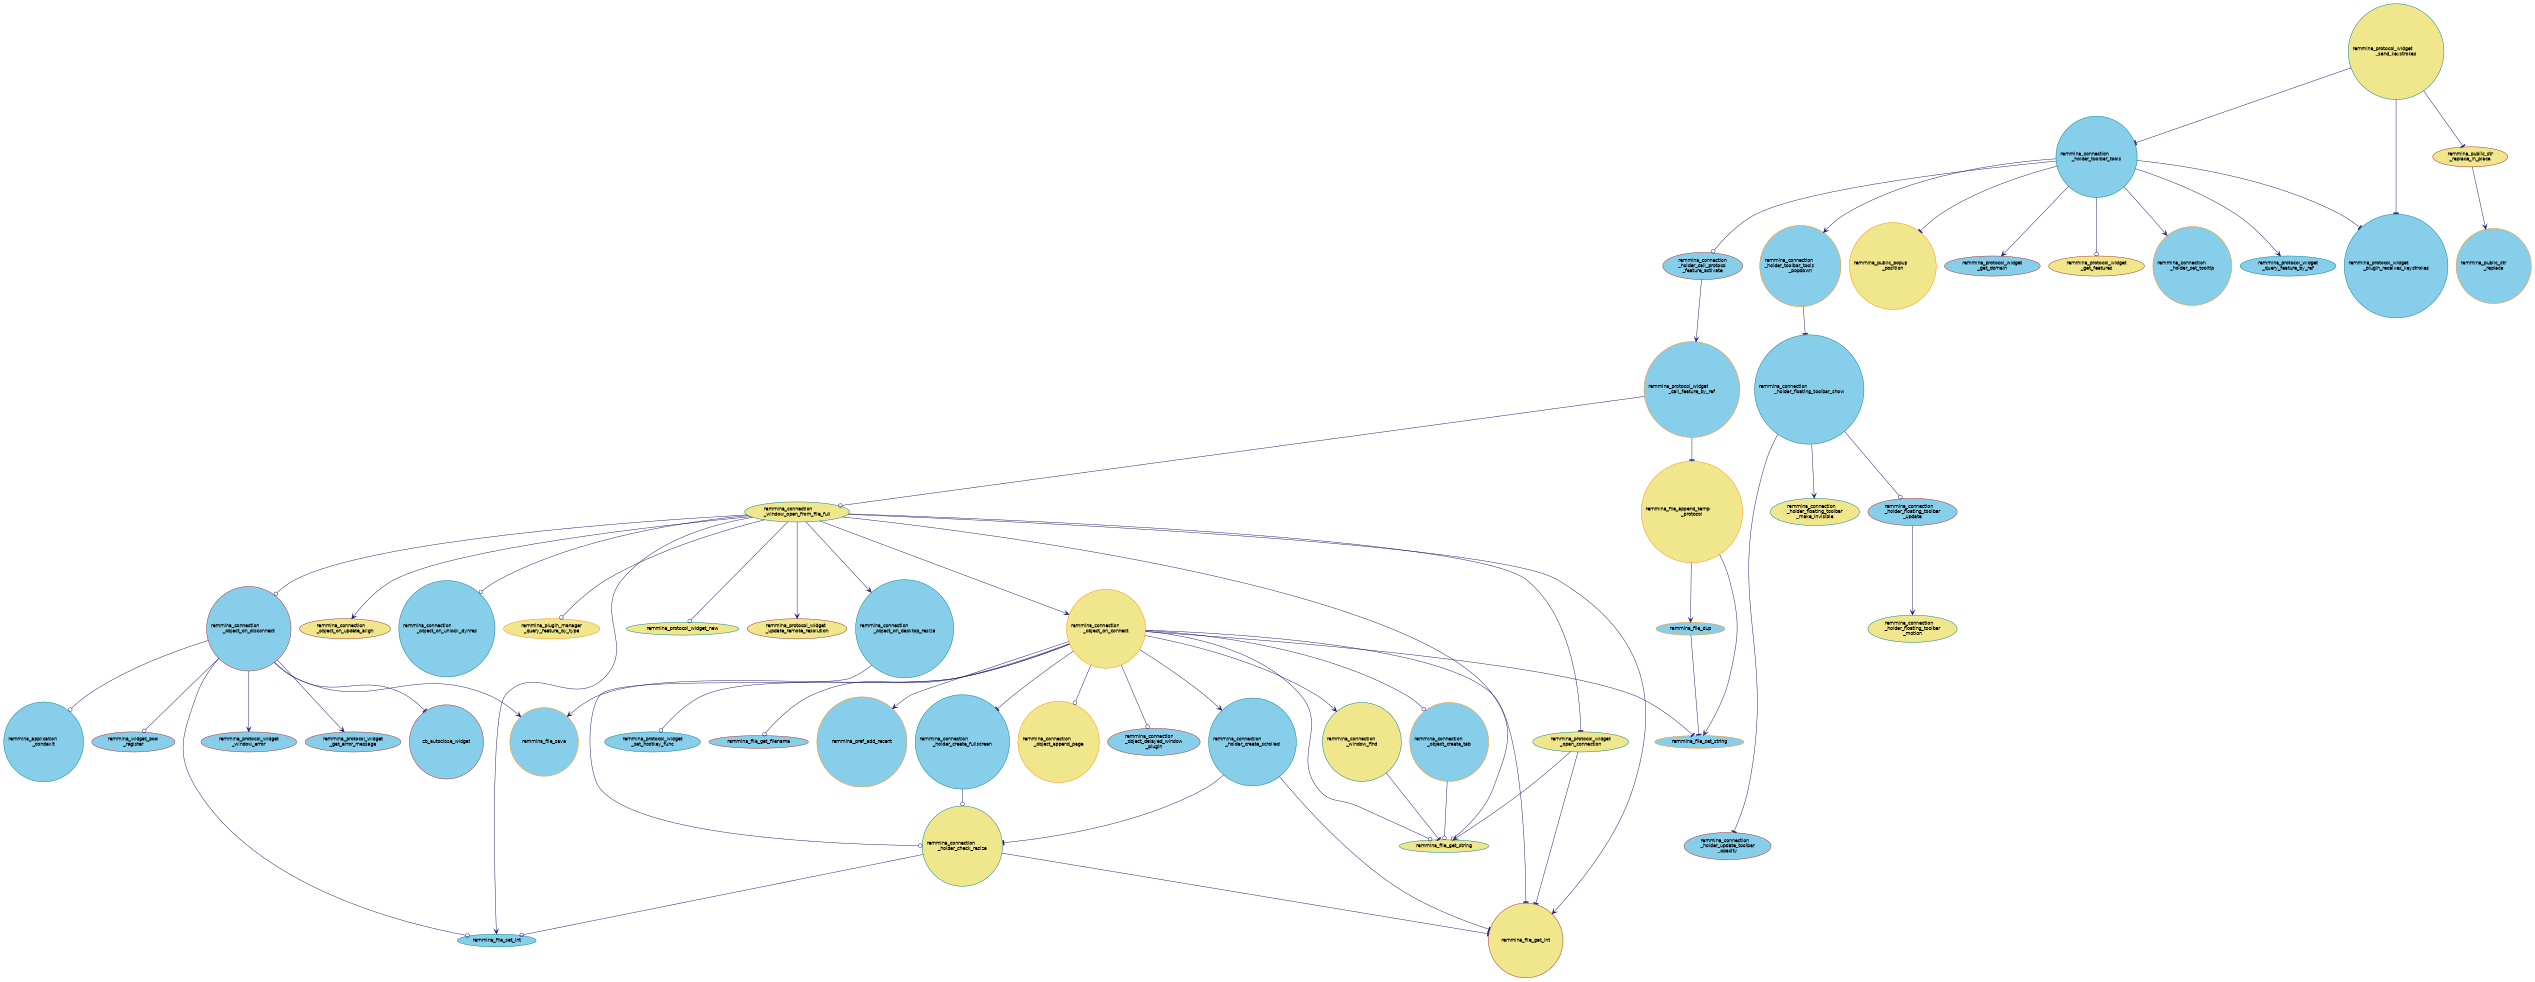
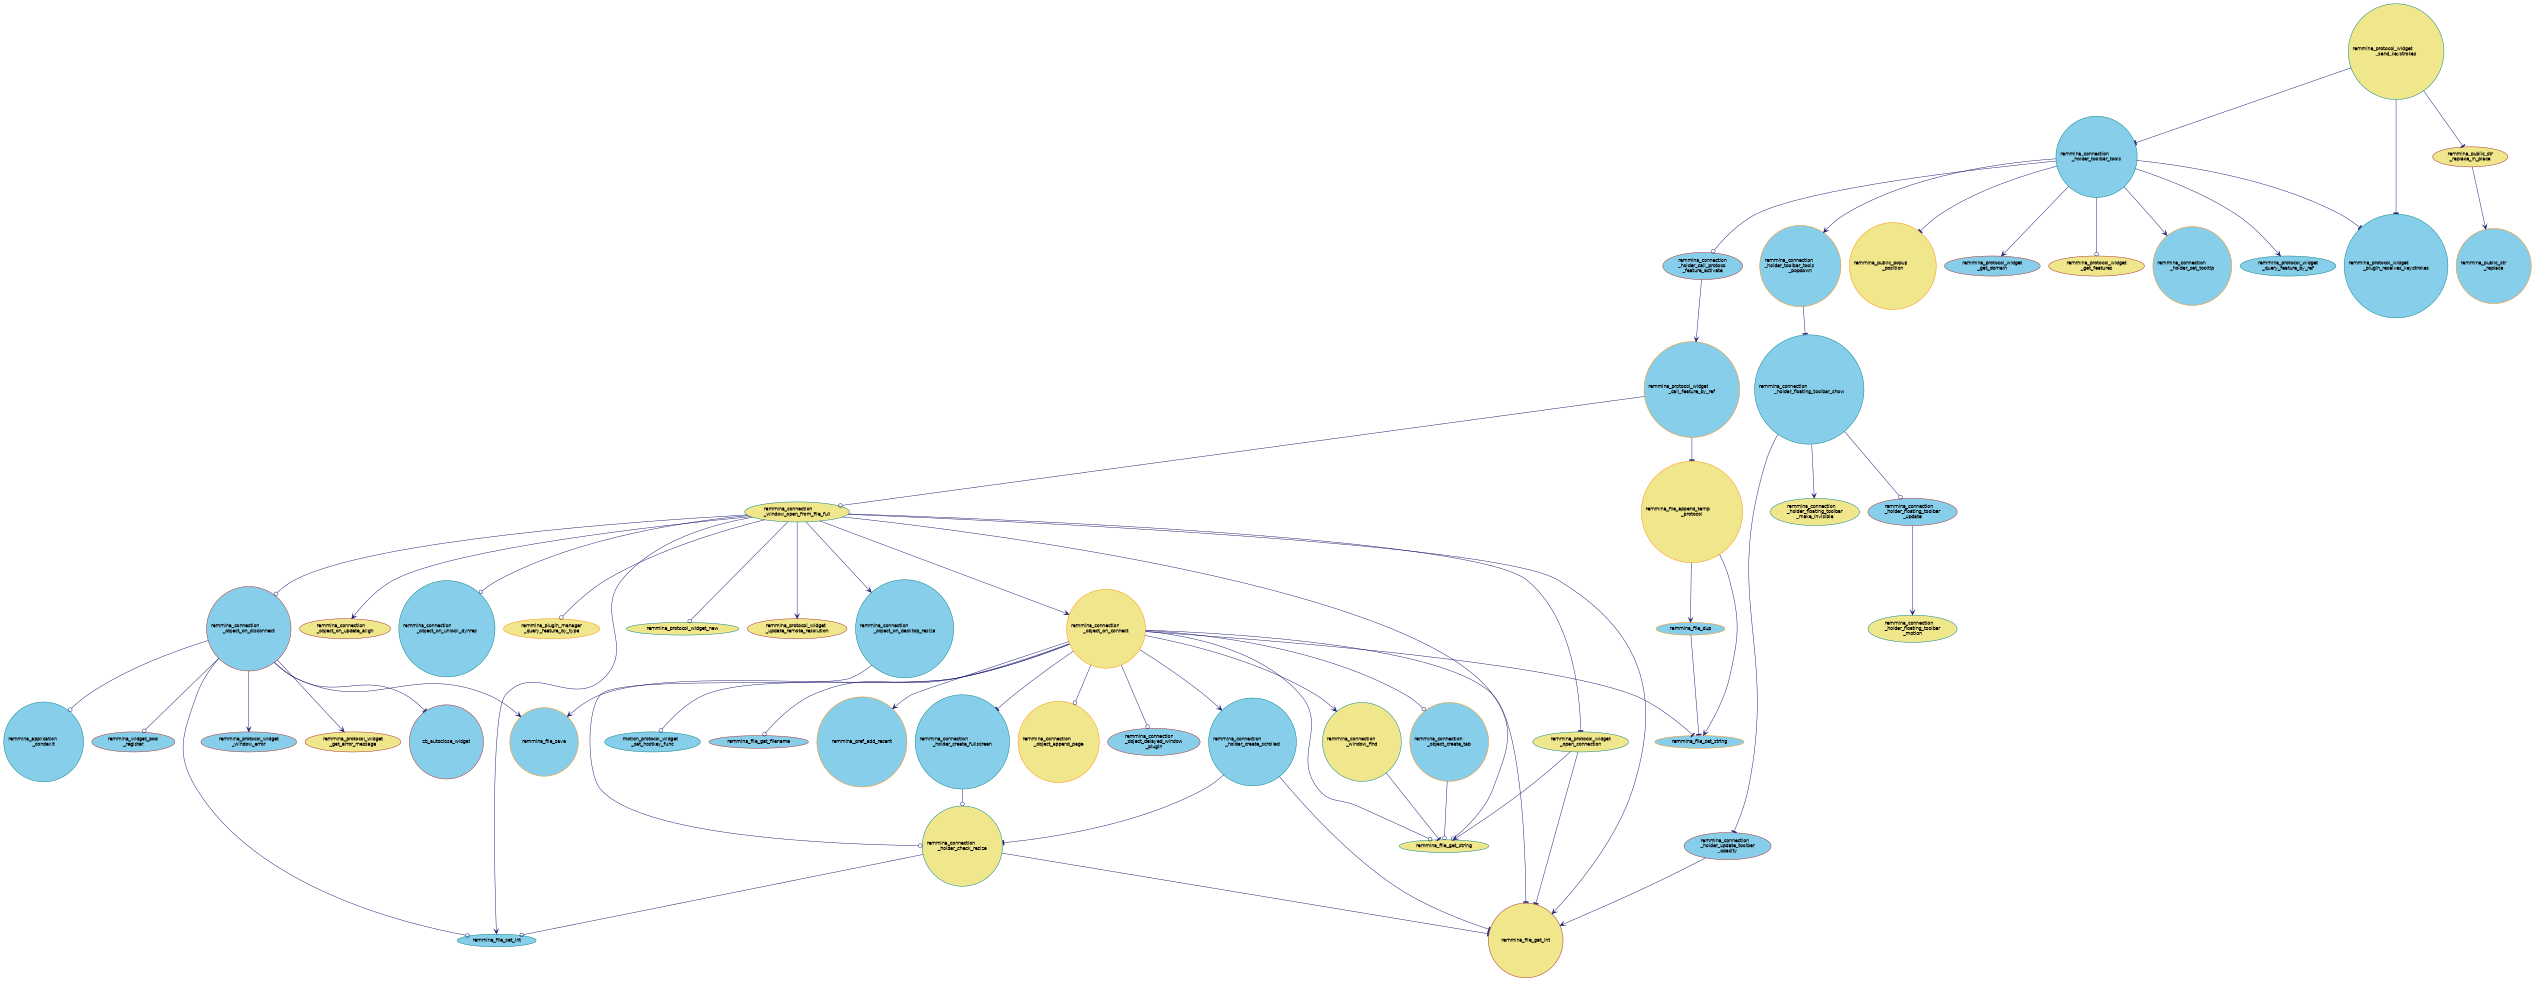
node "remmina_protocol_widget _get_error_message": fillcolor skyblue -> khaki
node "remmina_protocol_widget _set_hostkey_func": label "remmina_protocol_widget _set_hostkey_func" -> "motion_protocol_widget _set_hostkey_func"
edge "remmina_connection _holder_update_toolbar _opacity" -> "remmina_file_get_int": added
